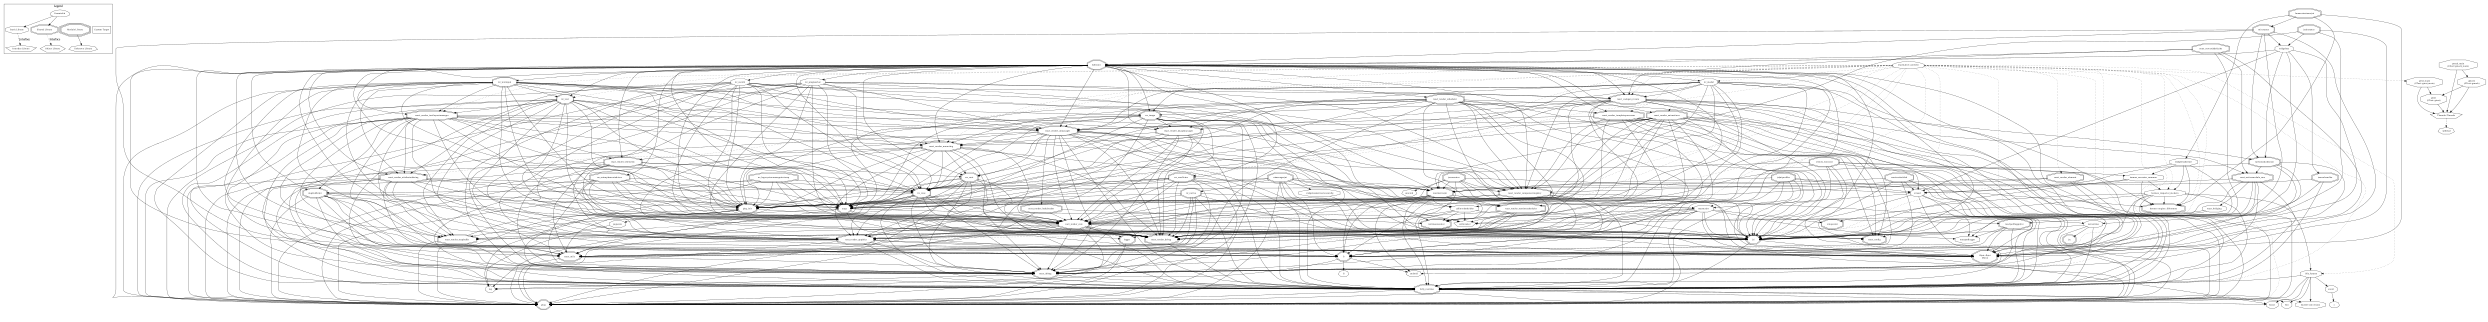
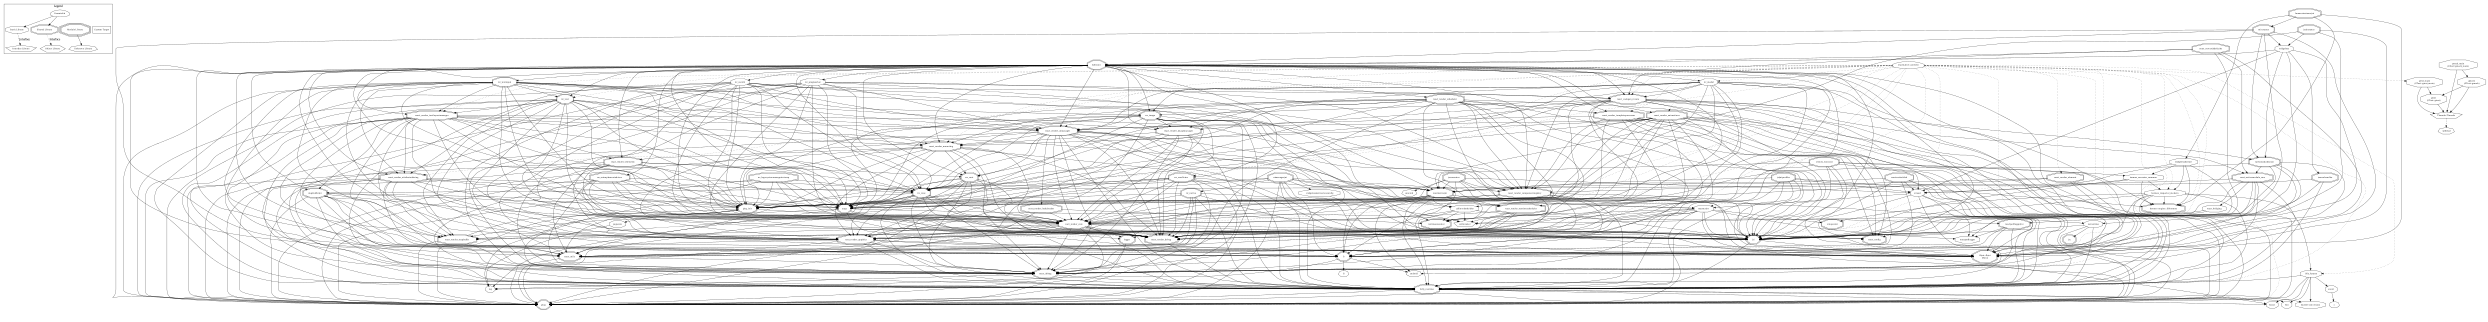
edge "react_render_mounting" -> "rrc_view": removed
edge "turbomodulejsijni" -> "jsi": added
